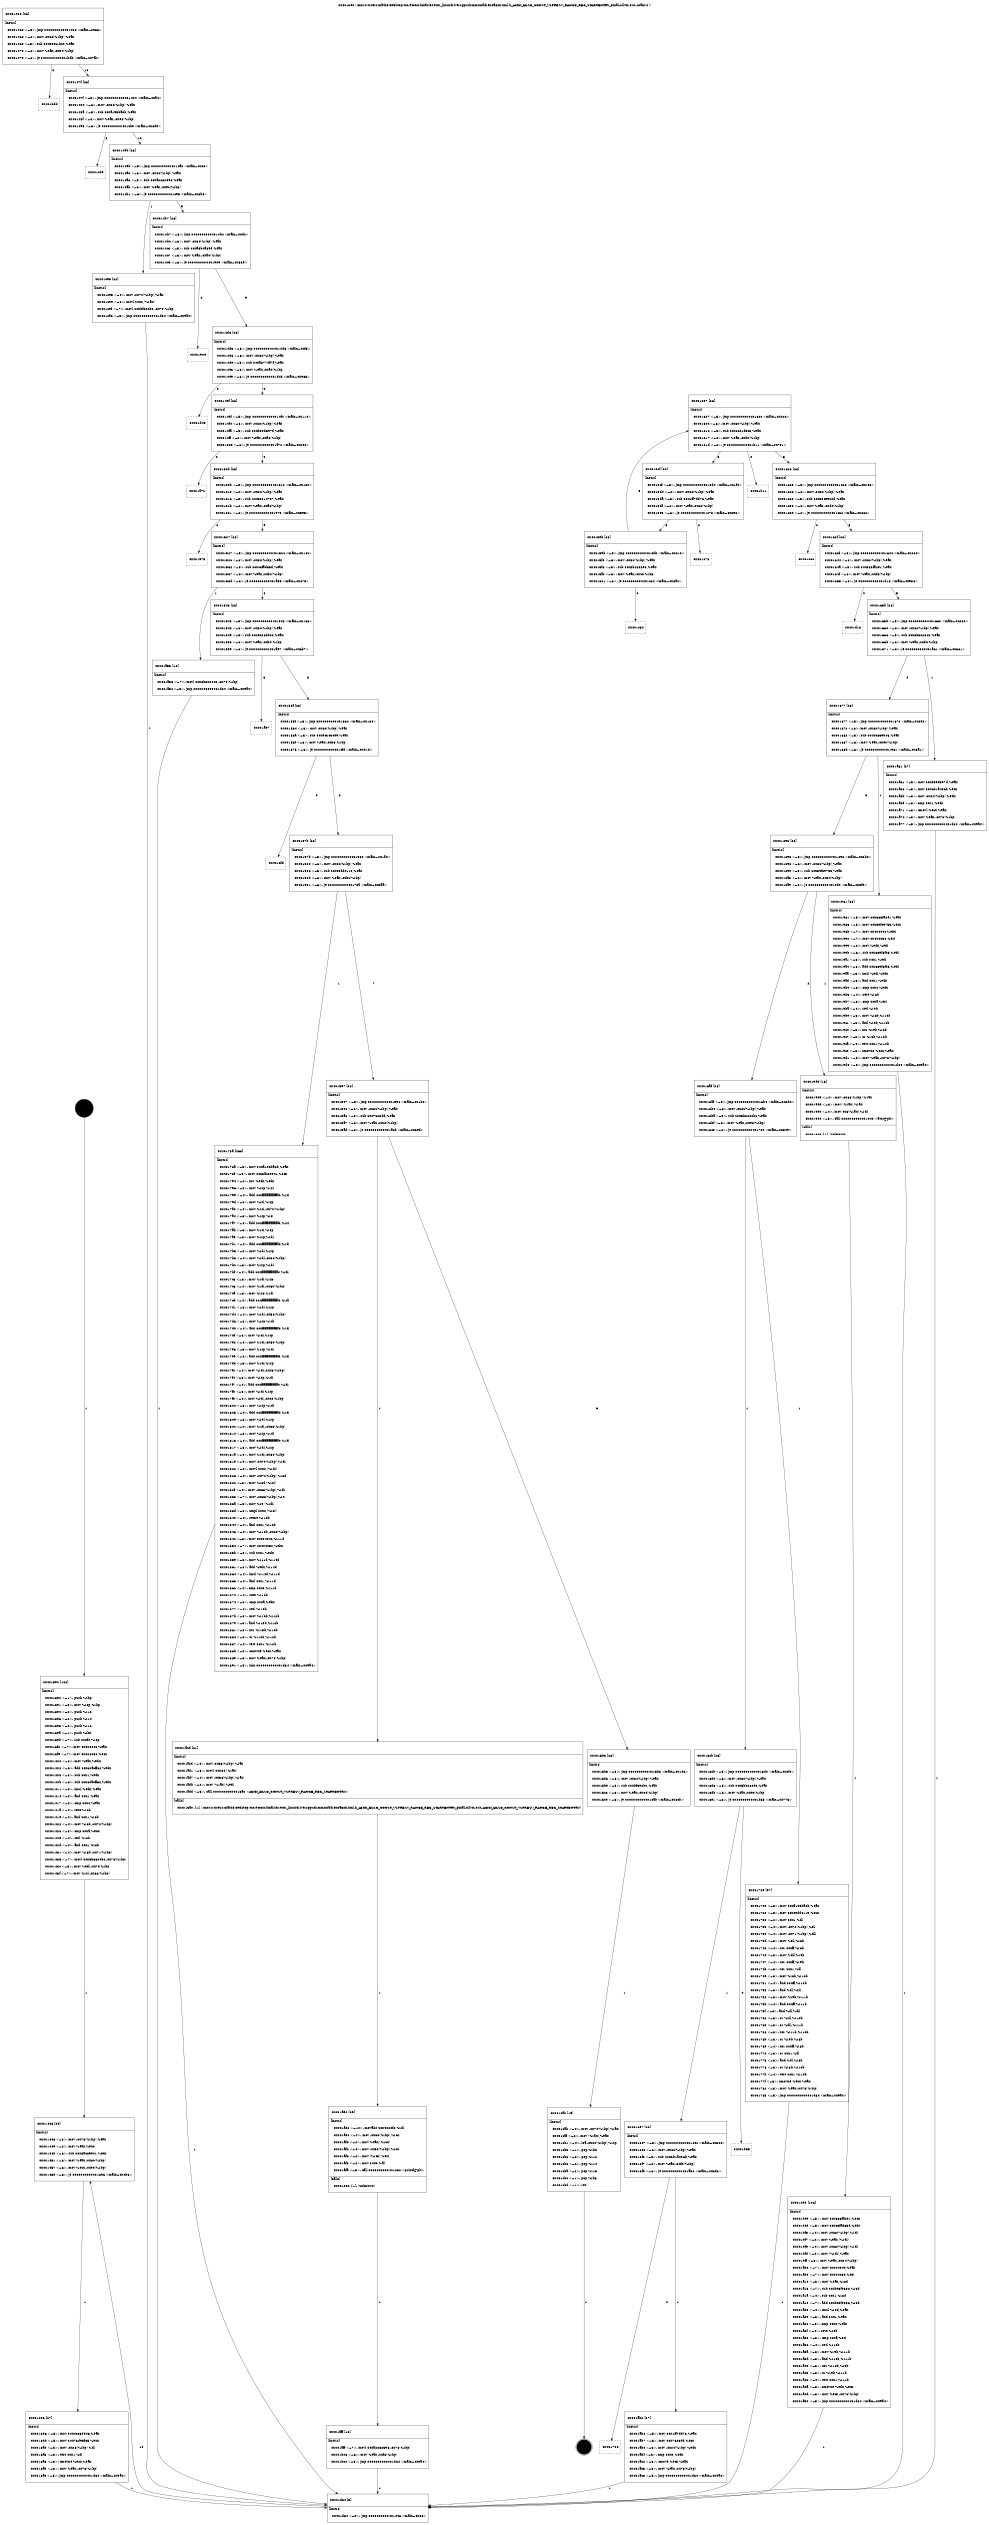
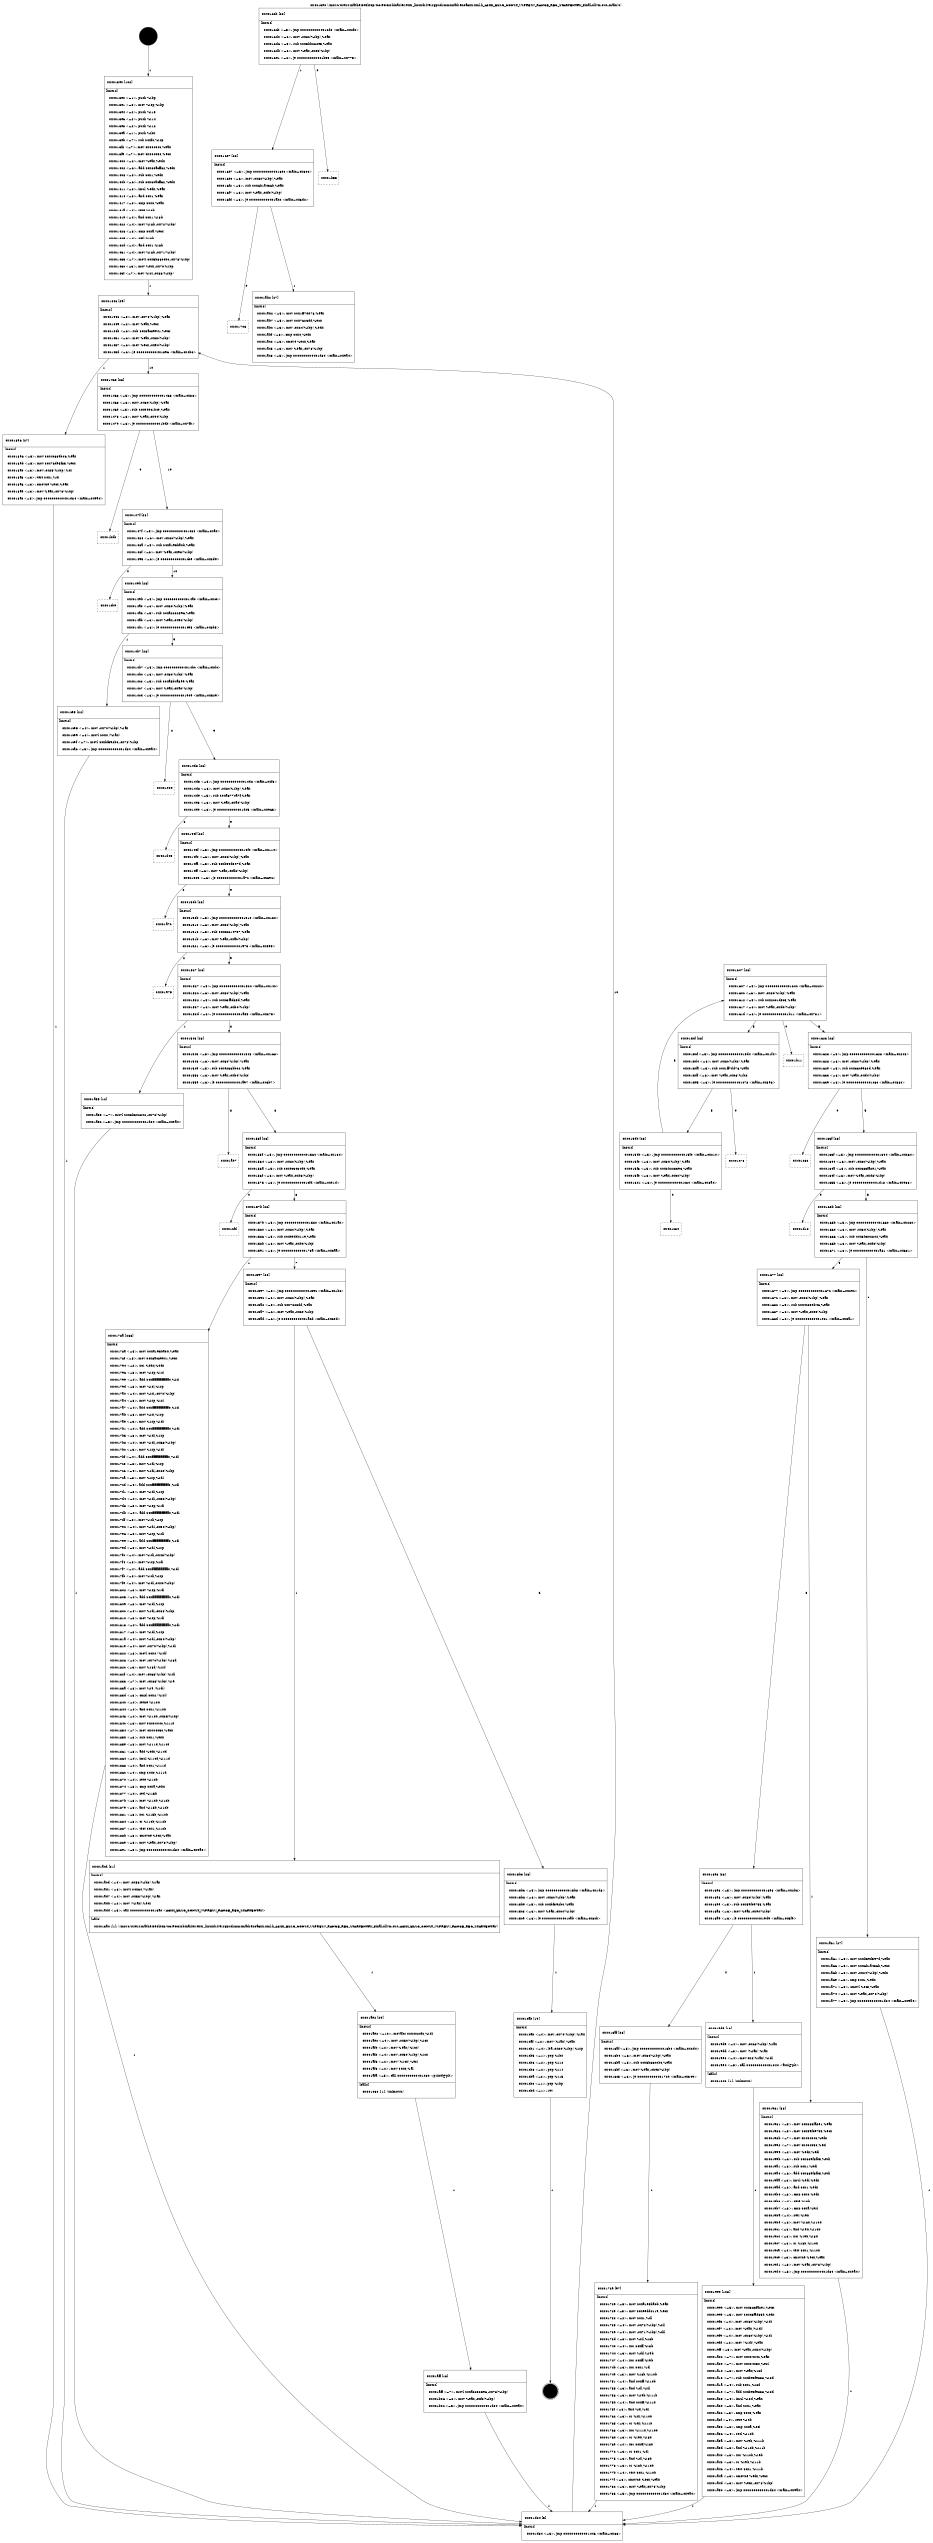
edge "0x401446 [29]" -> "0x401463 [28]": added, label "10"
edge "0x4016af [28]" -> "0x4016cb [28]": removed, label "1"
edge "0x401ab2 [27]" -> "0x401d84 [5]": removed, label "1"
